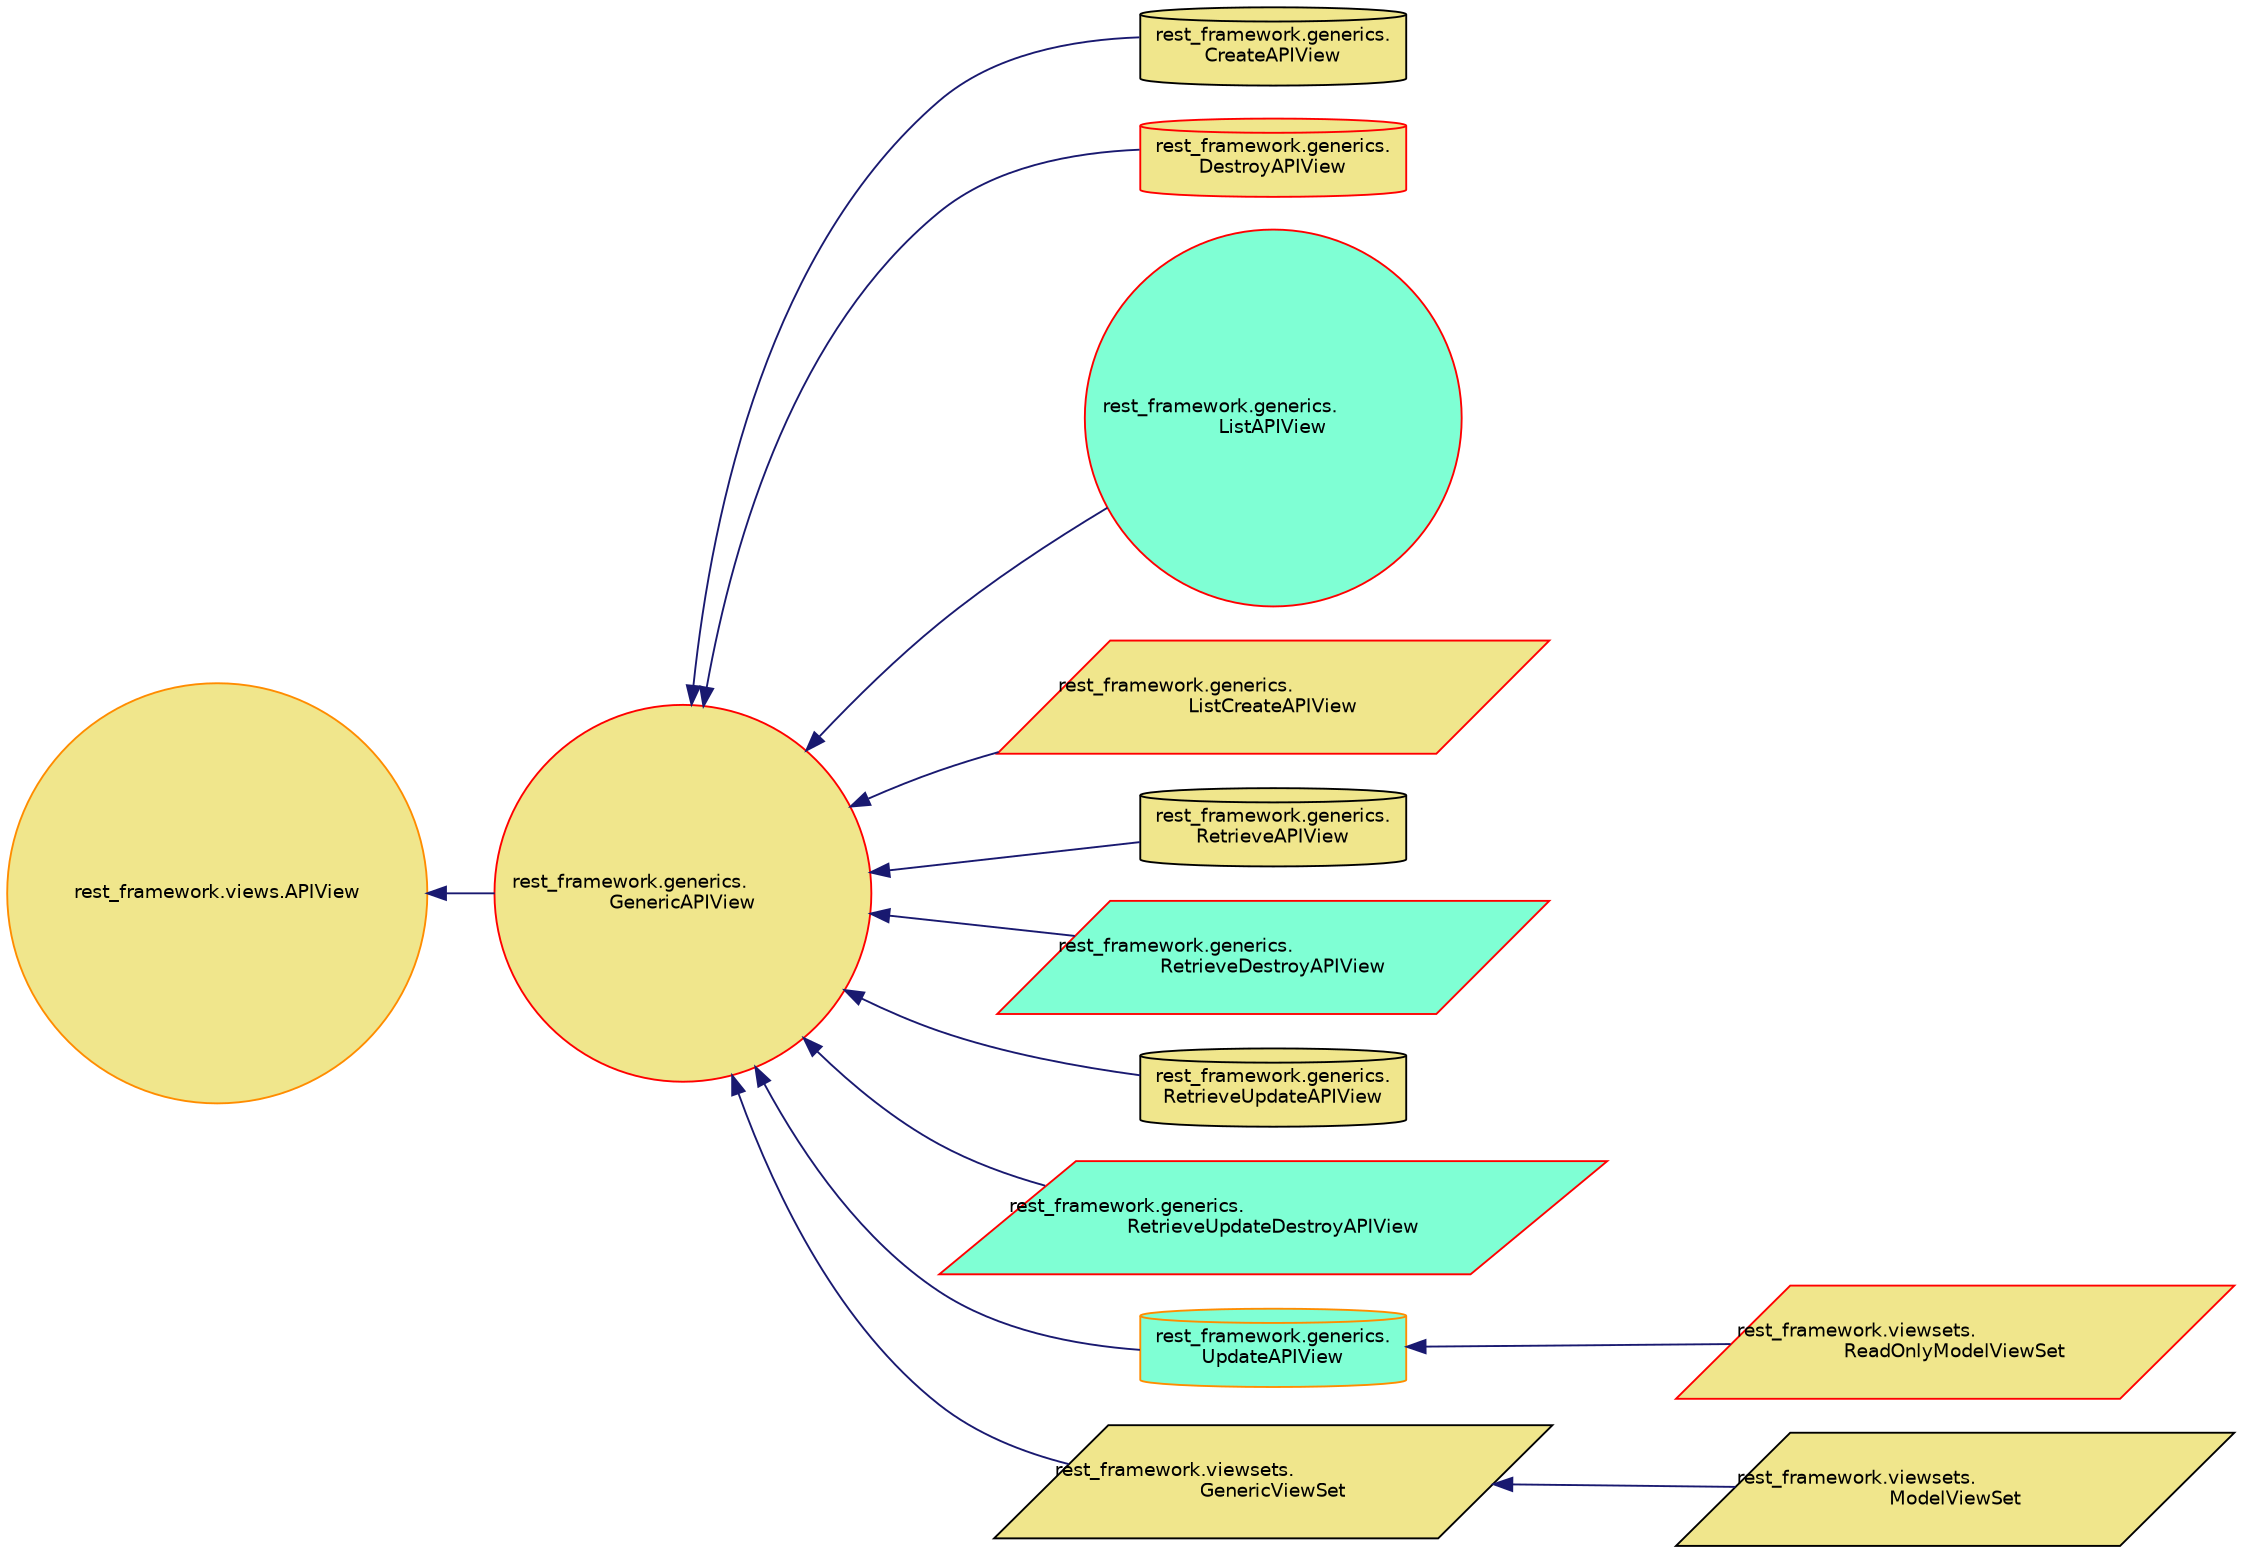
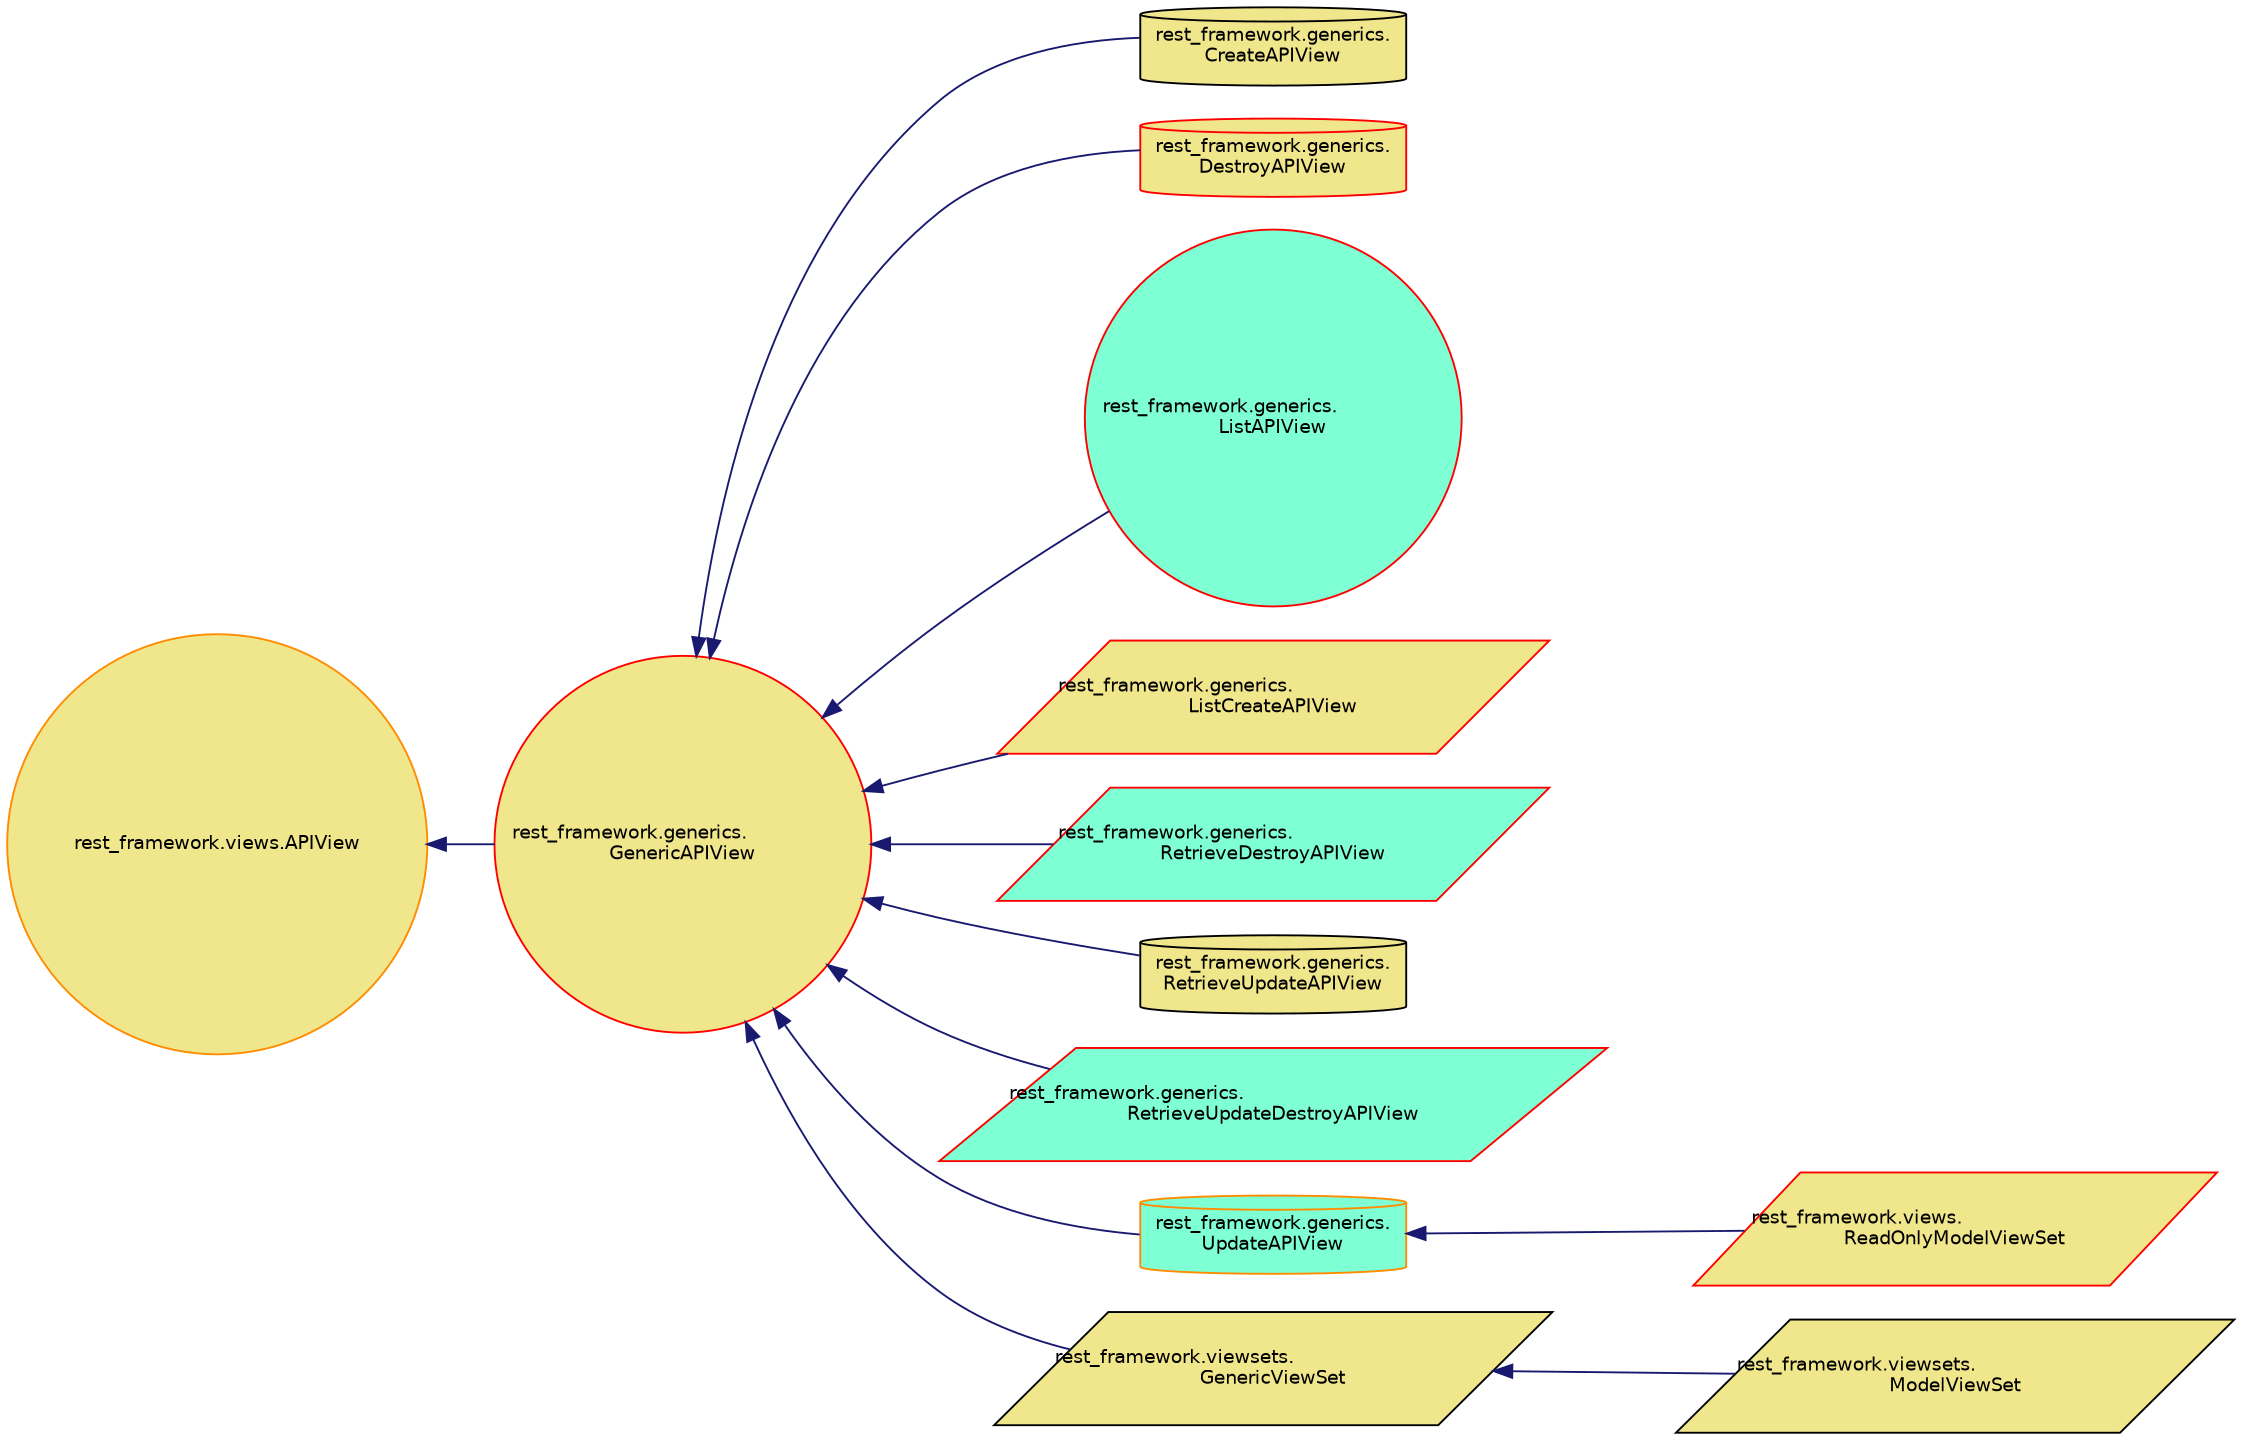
node "rest_framework.generics. RetrieveAPIView": removed
node "rest_framework.viewsets. ReadOnlyModelViewSet": label "rest_framework.viewsets. ReadOnlyModelViewSet" -> "rest_framework.views. ReadOnlyModelViewSet"
